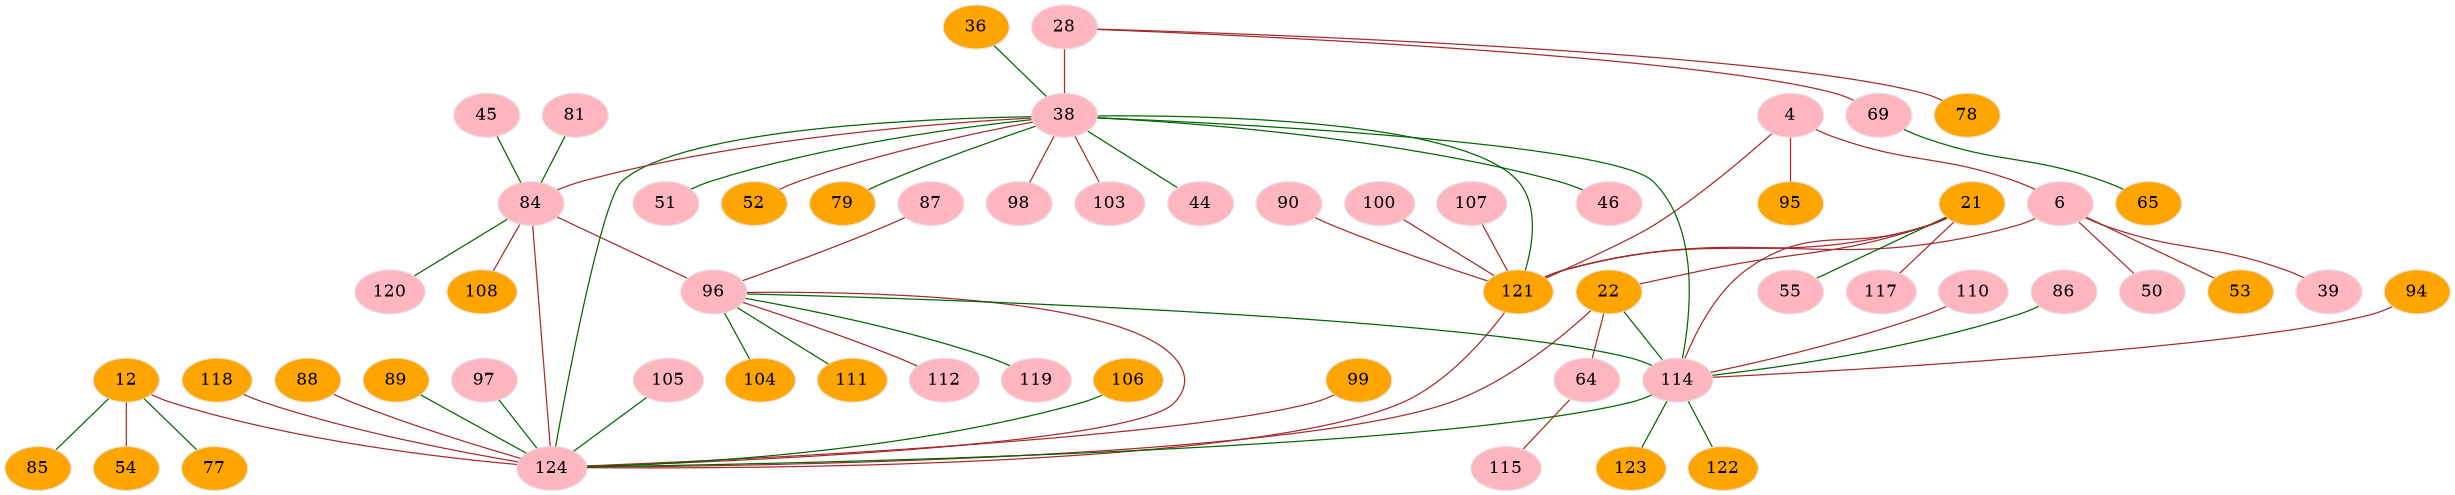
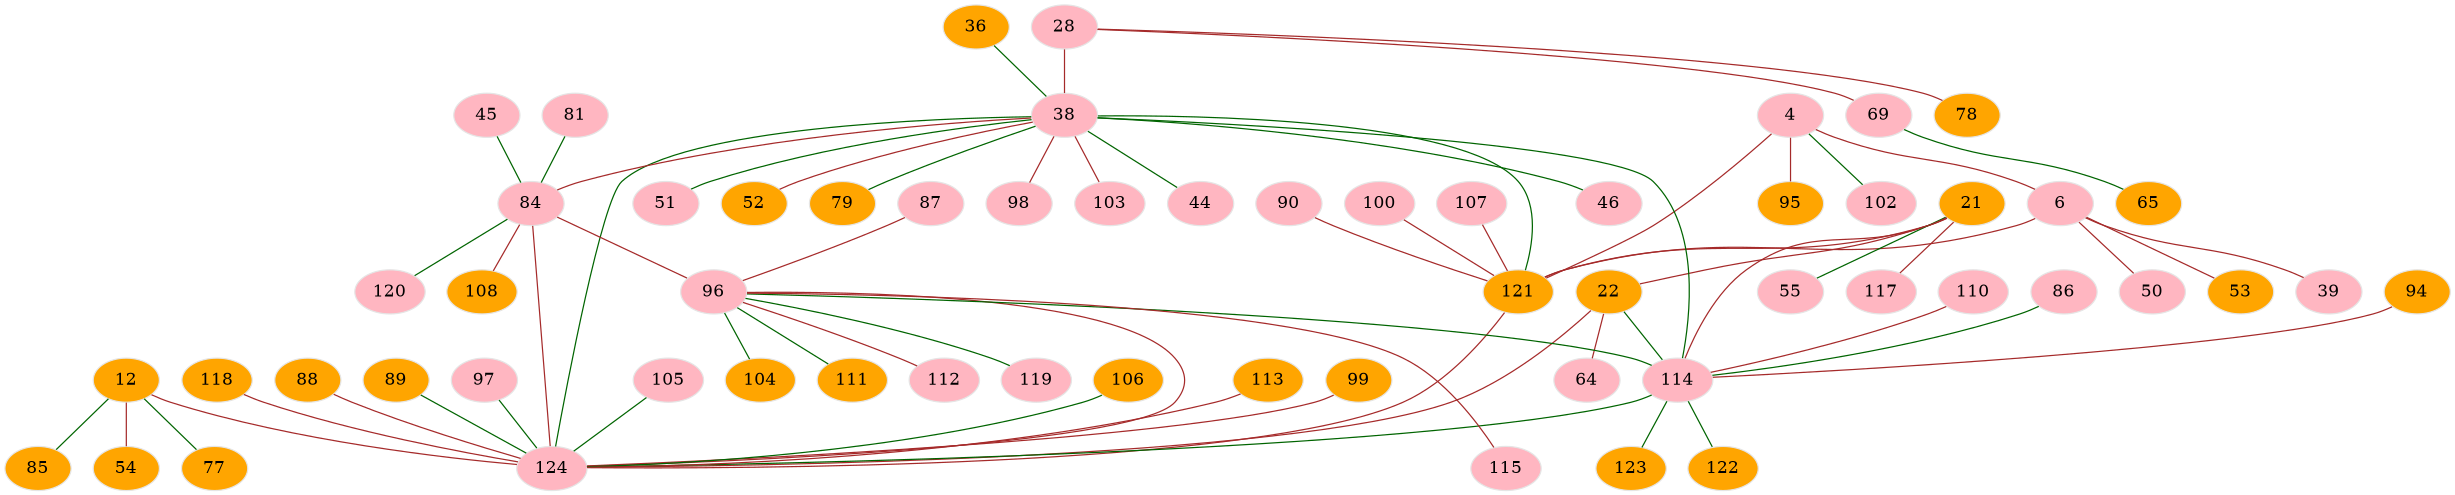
node "102": added
node "113": added
edge "64" -- "115": now "96" -- "115"
